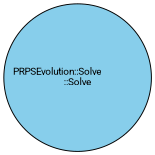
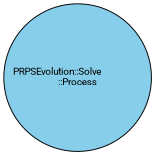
node "PRPSEvolution::Solve ::Solve": label "PRPSEvolution::Solve ::Solve" -> "PRPSEvolution::Solve ::Process"
